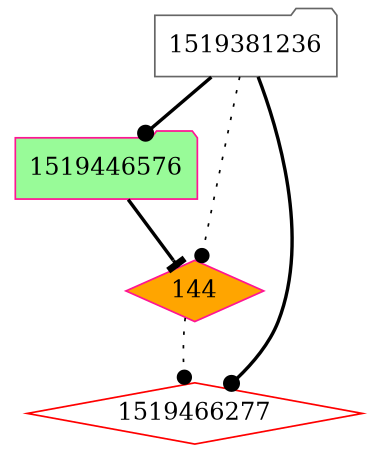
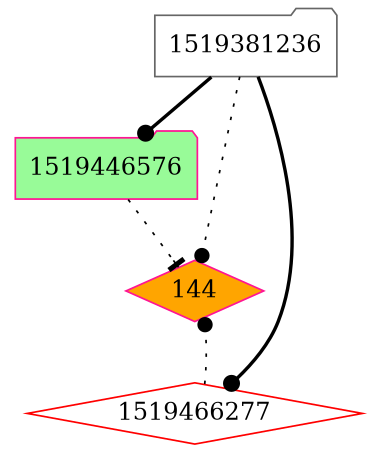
edge "1519446576" -> "144": style bold -> dotted
edge "144" -> "1519466277": reversed
